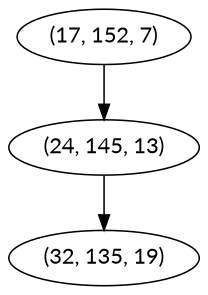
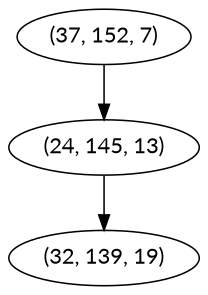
node "(17, 152, 7)": label "(17, 152, 7)" -> "(37, 152, 7)"
node "(32, 135, 19)": label "(32, 135, 19)" -> "(32, 139, 19)"
